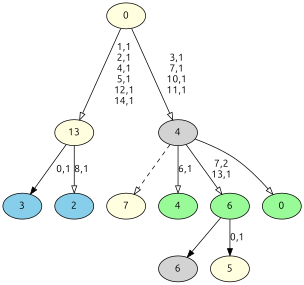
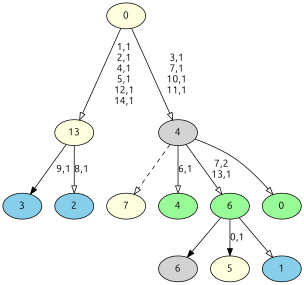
edge "13" -> "3": label "0,1" -> "9,1"
node "1": added
